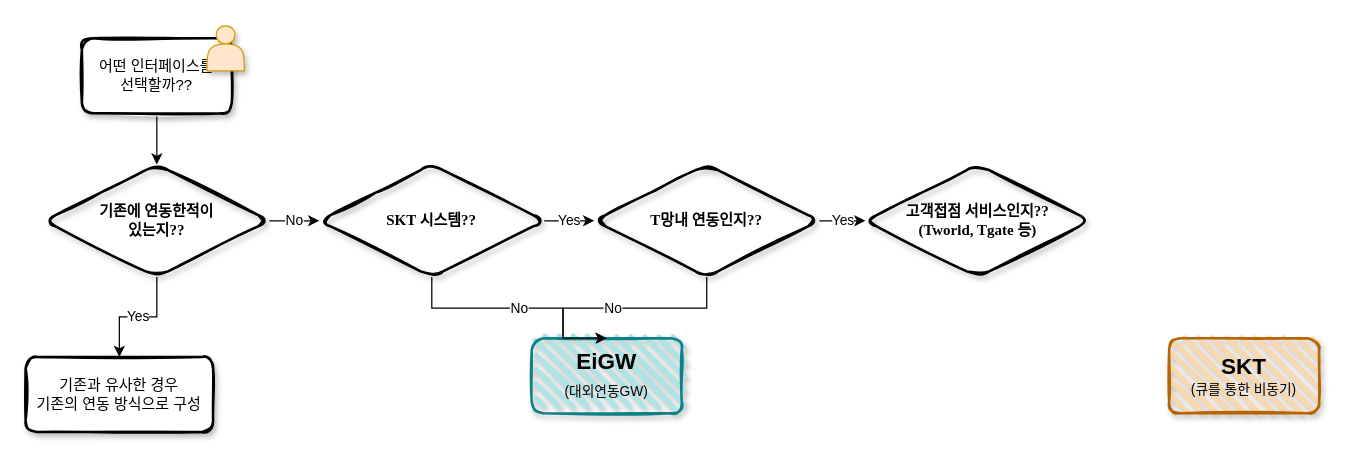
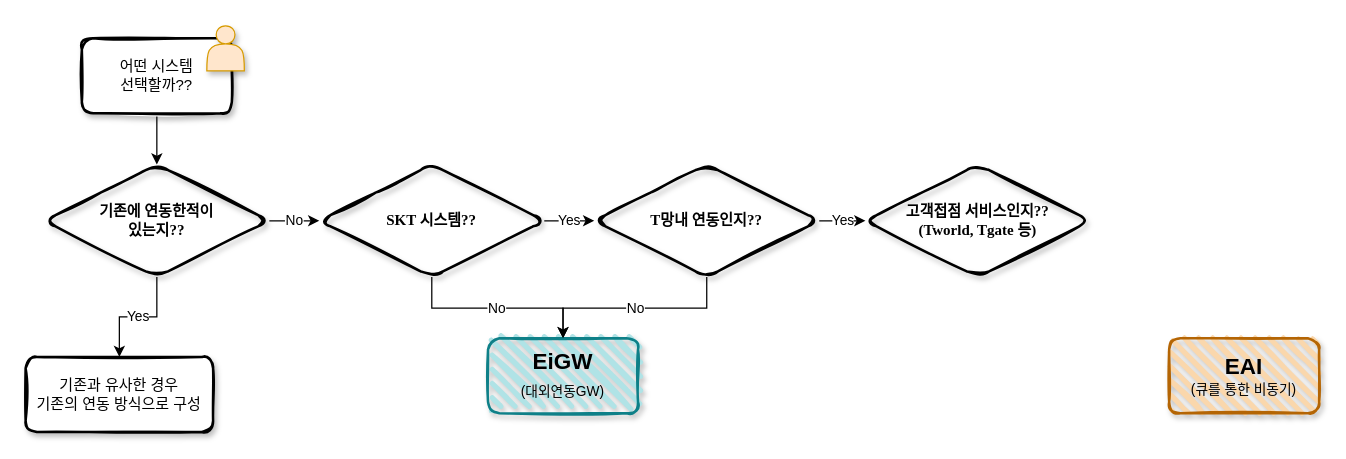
node "어떤 인터페이스를 선택할까??": label "어떤 인터페이스를 선택할까??" -> "어떤 시스템 선택할까??"
node "EiGW (대외연동GW)": moved (607, 376) -> (563, 376)
node "SKT (큐를 통한 비동기)": label "SKT (큐를 통한 비동기)" -> "EAI (큐를 통한 비동기)"
